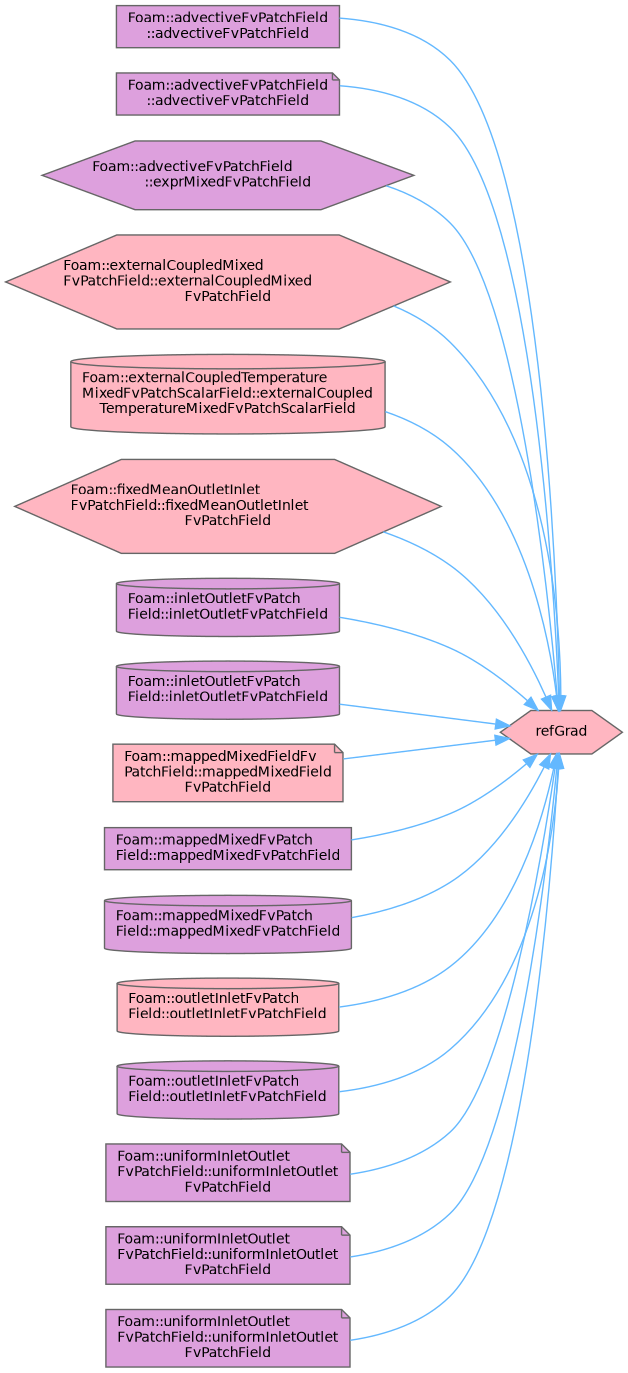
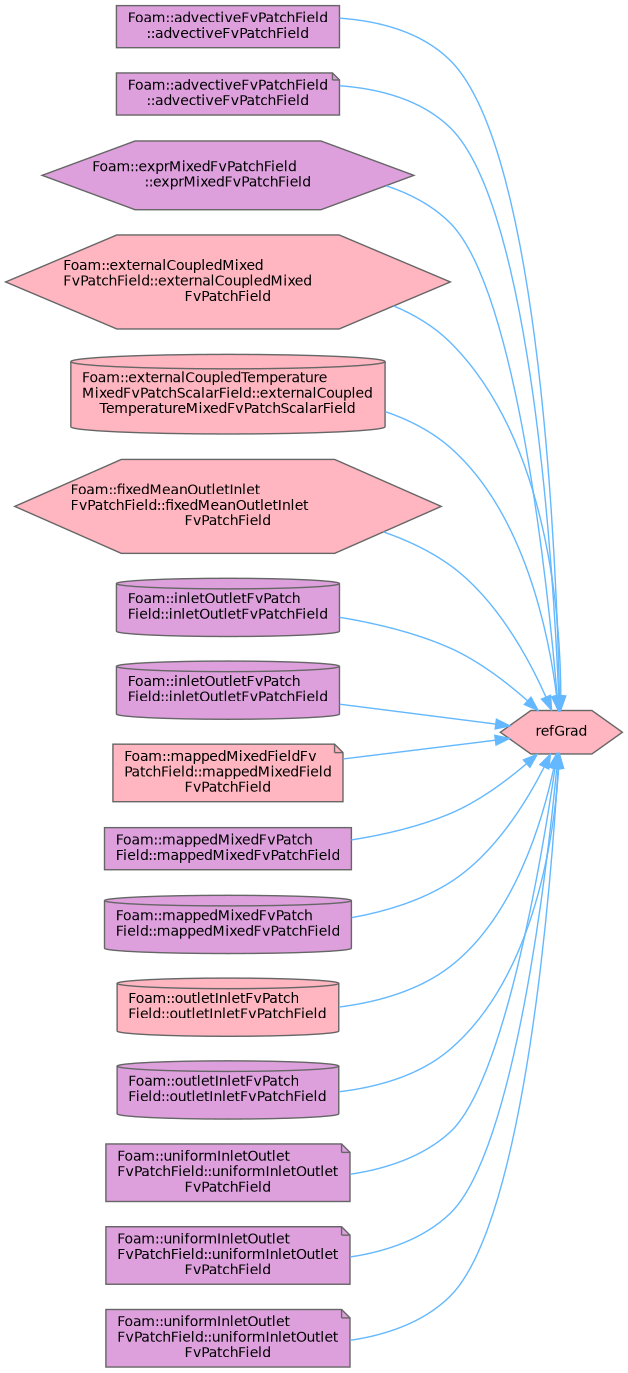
node "Foam::advectiveFvPatchField ::exprMixedFvPatchField": label "Foam::advectiveFvPatchField ::exprMixedFvPatchField" -> "Foam::exprMixedFvPatchField ::exprMixedFvPatchField"
